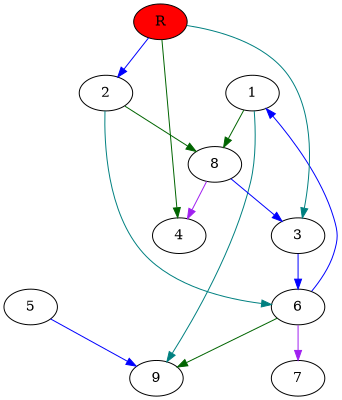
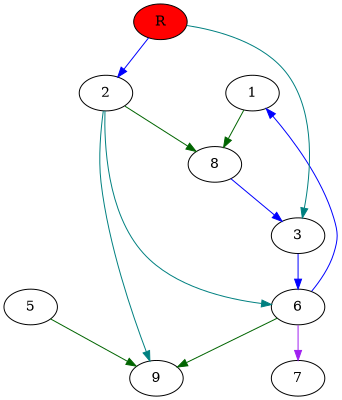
node "4": removed
edge "1" -> "9": now "2" -> "9"
edge "5" -> "9": color blue -> darkgreen
